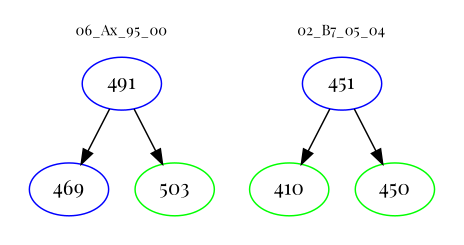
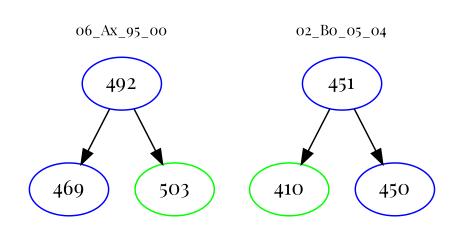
cluster "02_B7_05_04": label "02_B7_05_04" -> "02_B0_05_04"
node "491": label "491" -> "492"
node "450": color green -> blue
